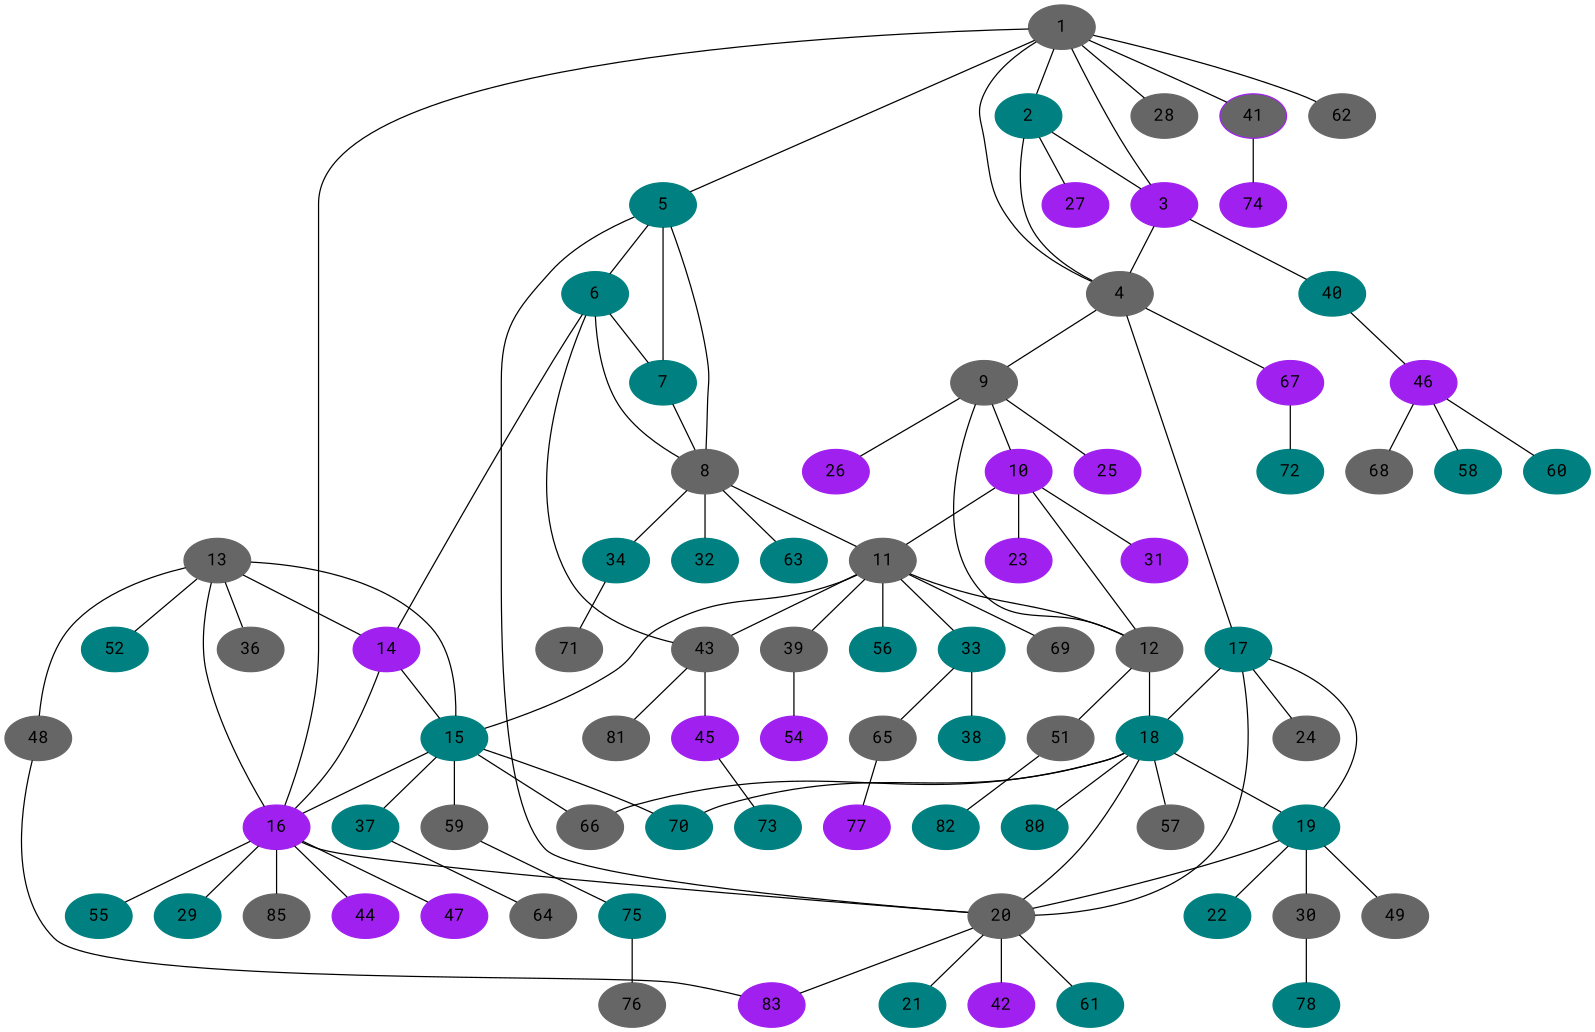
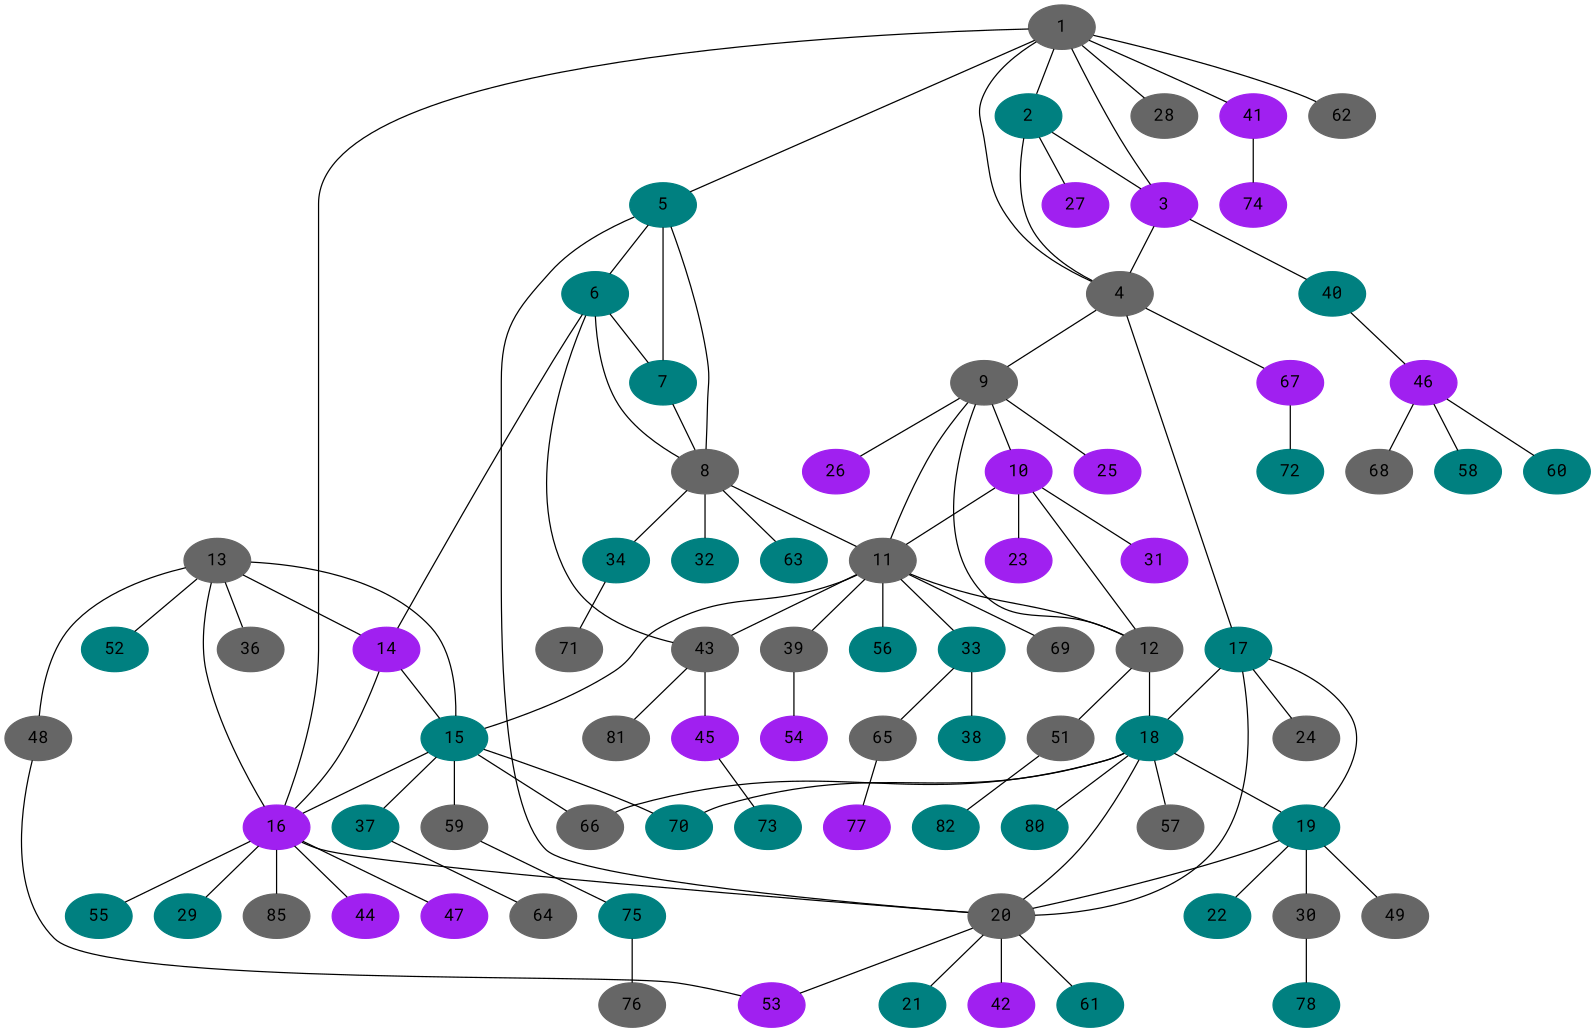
node "41": fillcolor gray40 -> purple
edge "9" -- "11": added
node "83": label "83" -> "53"
